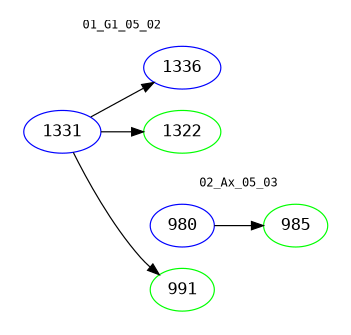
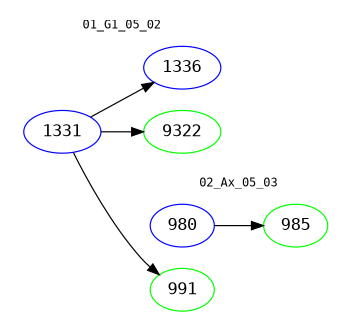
node "1322": label "1322" -> "9322"
